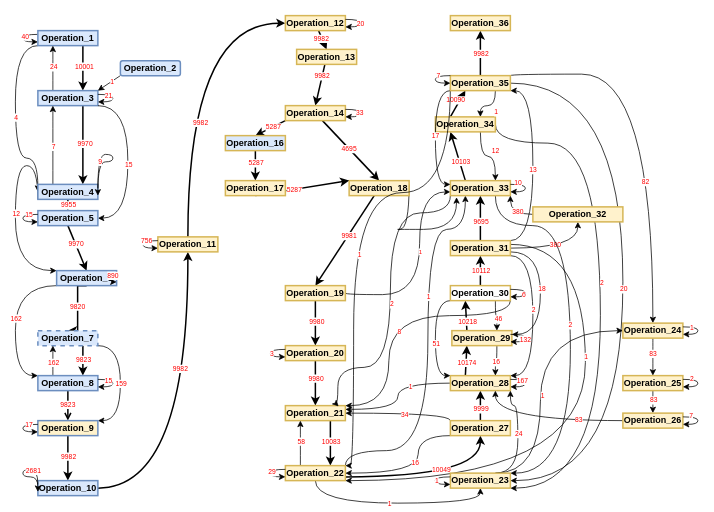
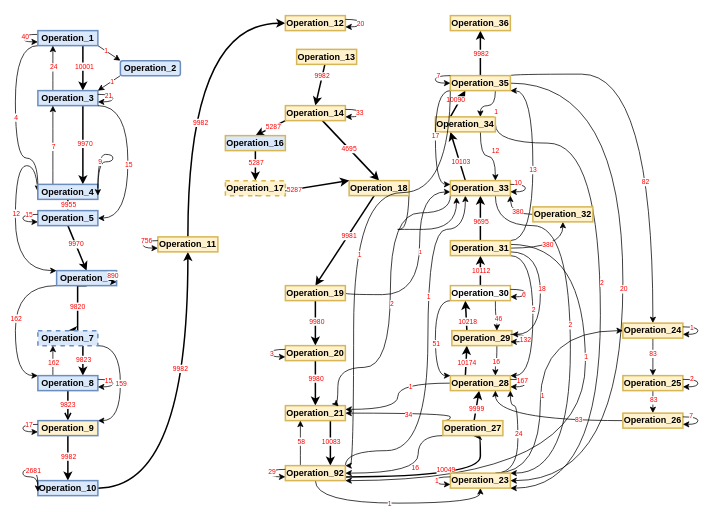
edge "Operation_12" -> "Operation_13": removed, label "9982"
edge "Operation_1" -> "Operation_2": added, label "1"
node "Operation_17": style solid -> dashed
node "Operation_32": size 90x15 -> 60x15
edge "Operation_30" -> "Operation_21": removed, label "8"
node "Operation_27": moved (480, 428) -> (473, 428)
node "Operation_22": label "Operation_22" -> "Operation_92"
